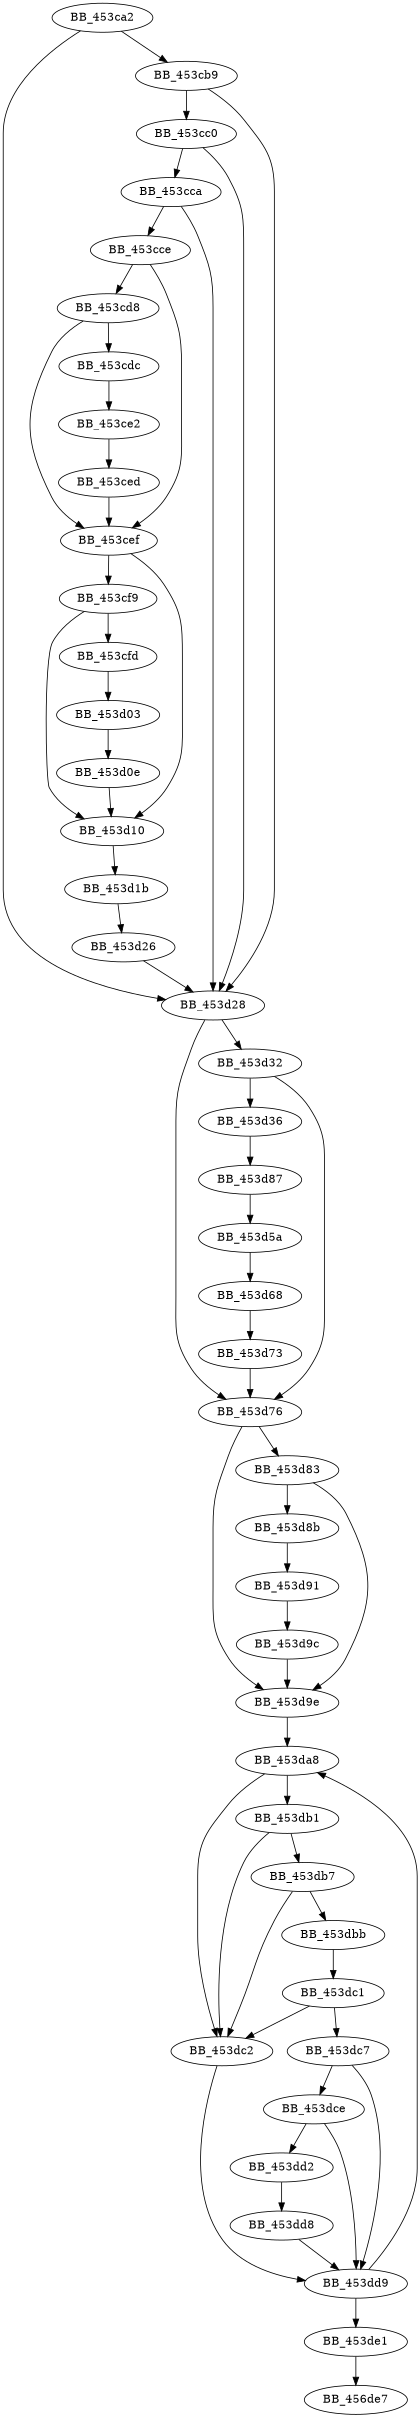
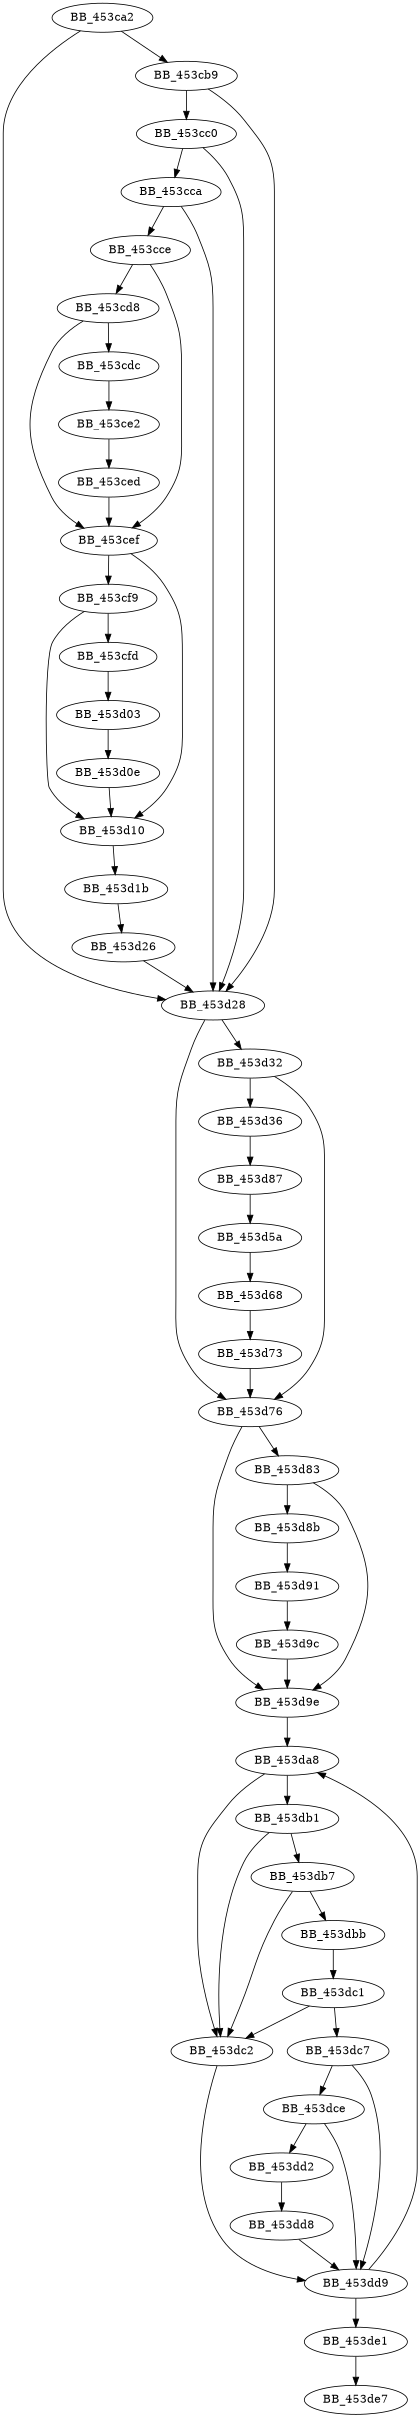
node "BB_456de7": label "BB_456de7" -> "BB_453de7"
